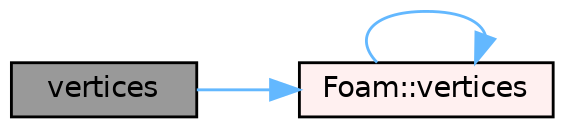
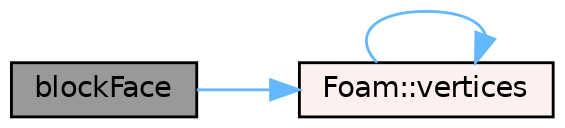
node "vertices": label "vertices" -> "blockFace"
